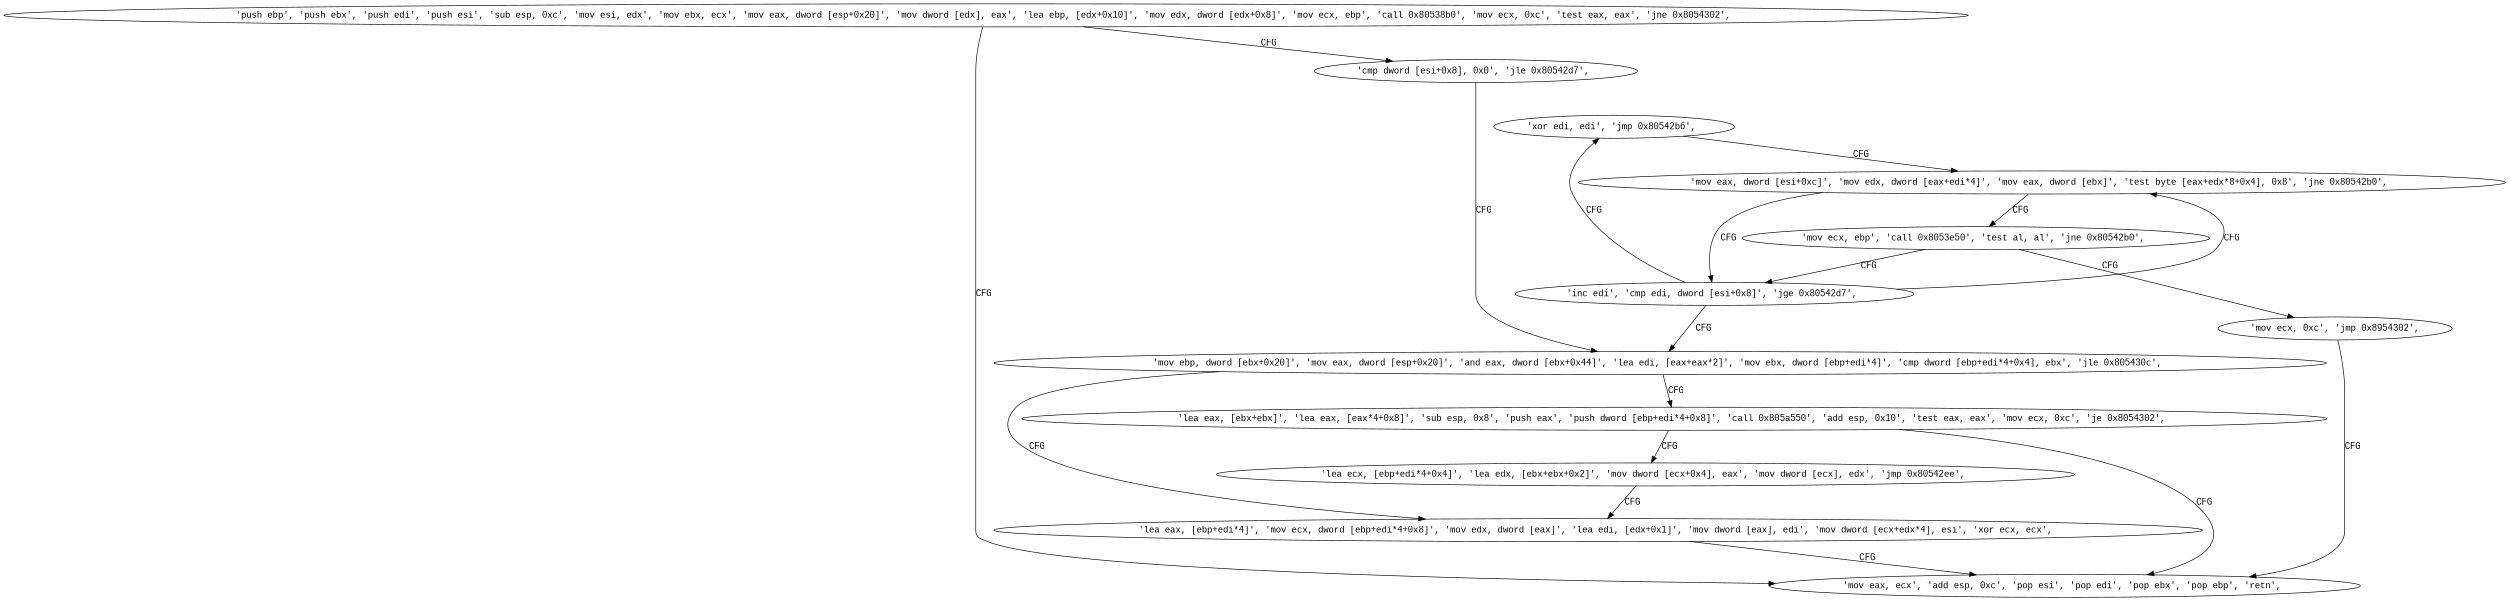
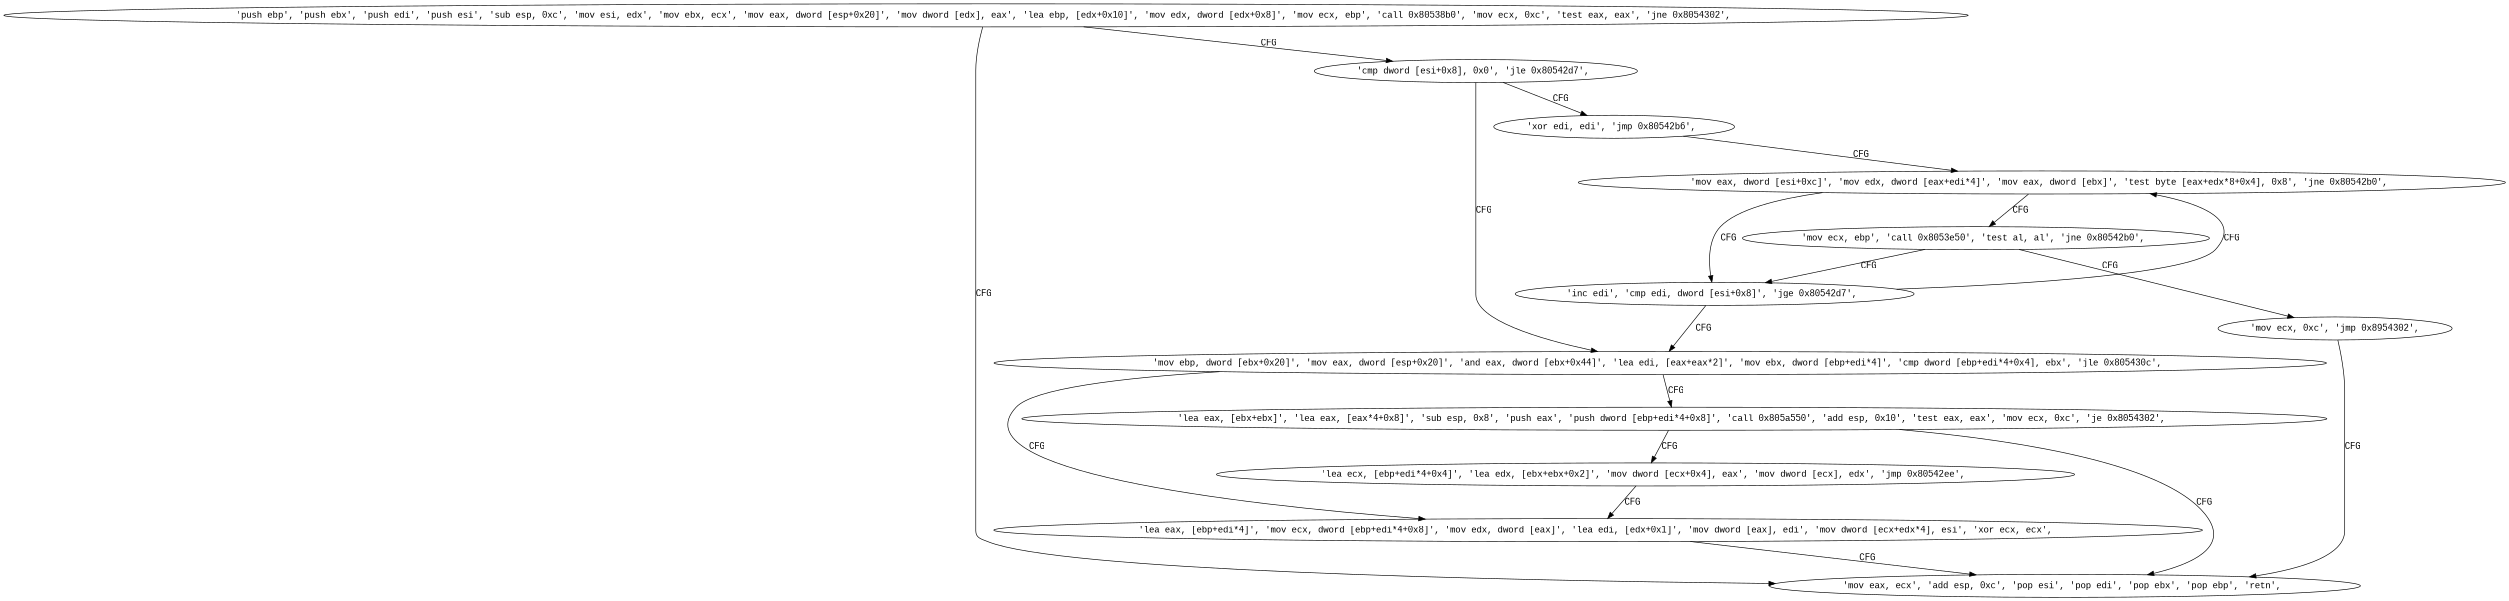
edge "'inc edi', 'cmp edi, dword [esi+0x8]', 'jge 0x80542d7'," -> "'xor edi, edi', 'jmp 0x80542b6',": now "'cmp dword [esi+0x8], 0x0', 'jle 0x80542d7'," -> "'xor edi, edi', 'jmp 0x80542b6',"
